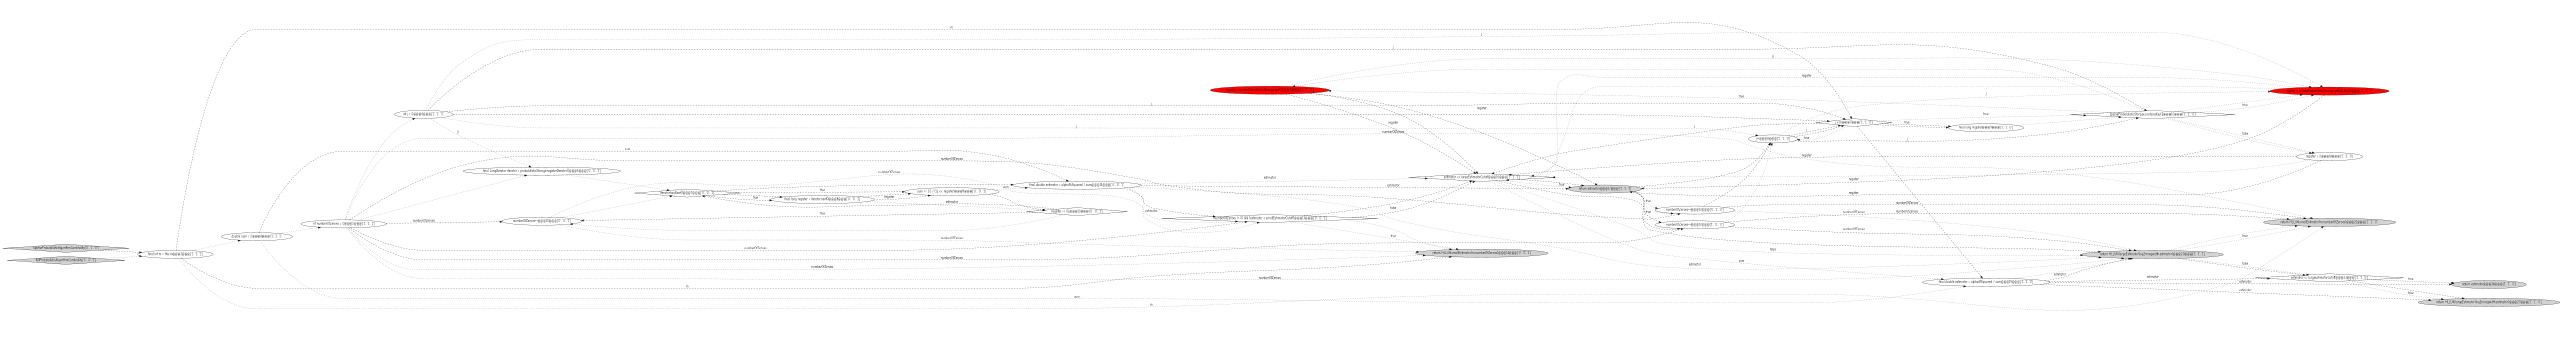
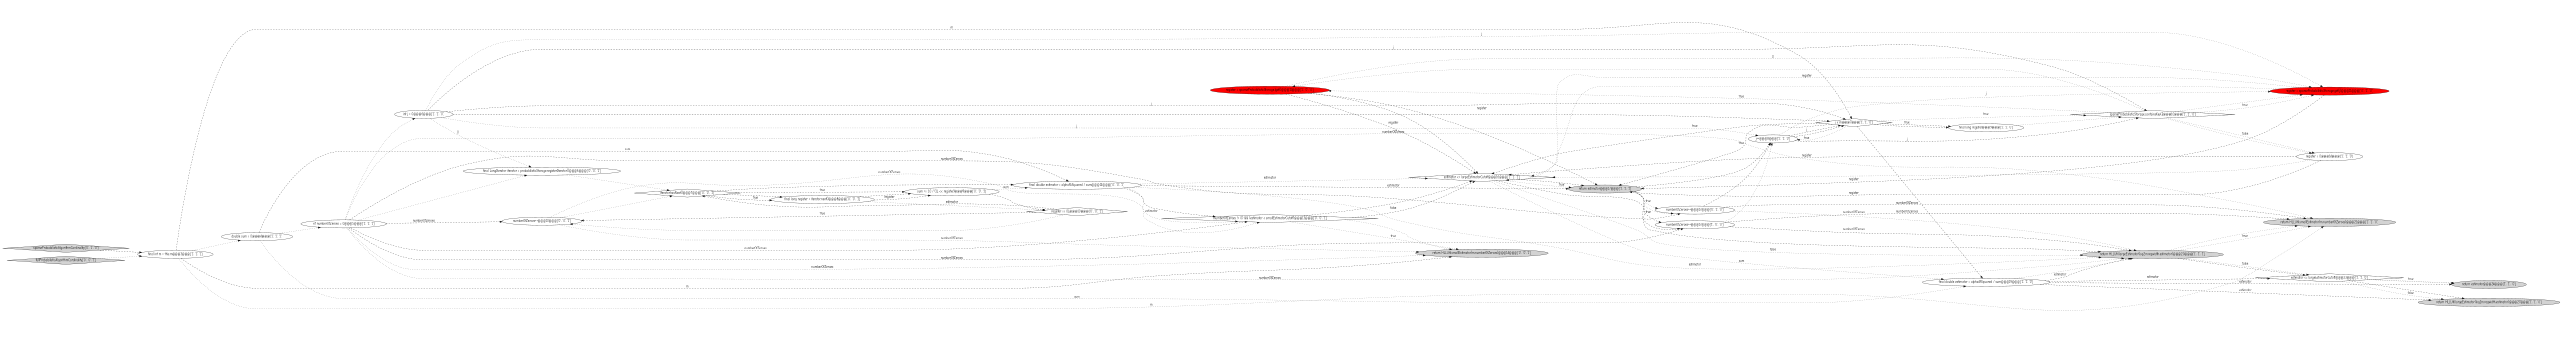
edge "j < m@@@7@@@['1', '1', '0']" -> "estimator <= largeEstimatorCutoff@@@16@@@['1', '1', '1']": label "j" -> "true"
edge "j < m@@@7@@@['1', '1', '0']" -> "return estimator@@@17@@@['1', '1', '1']": added, label "true"
